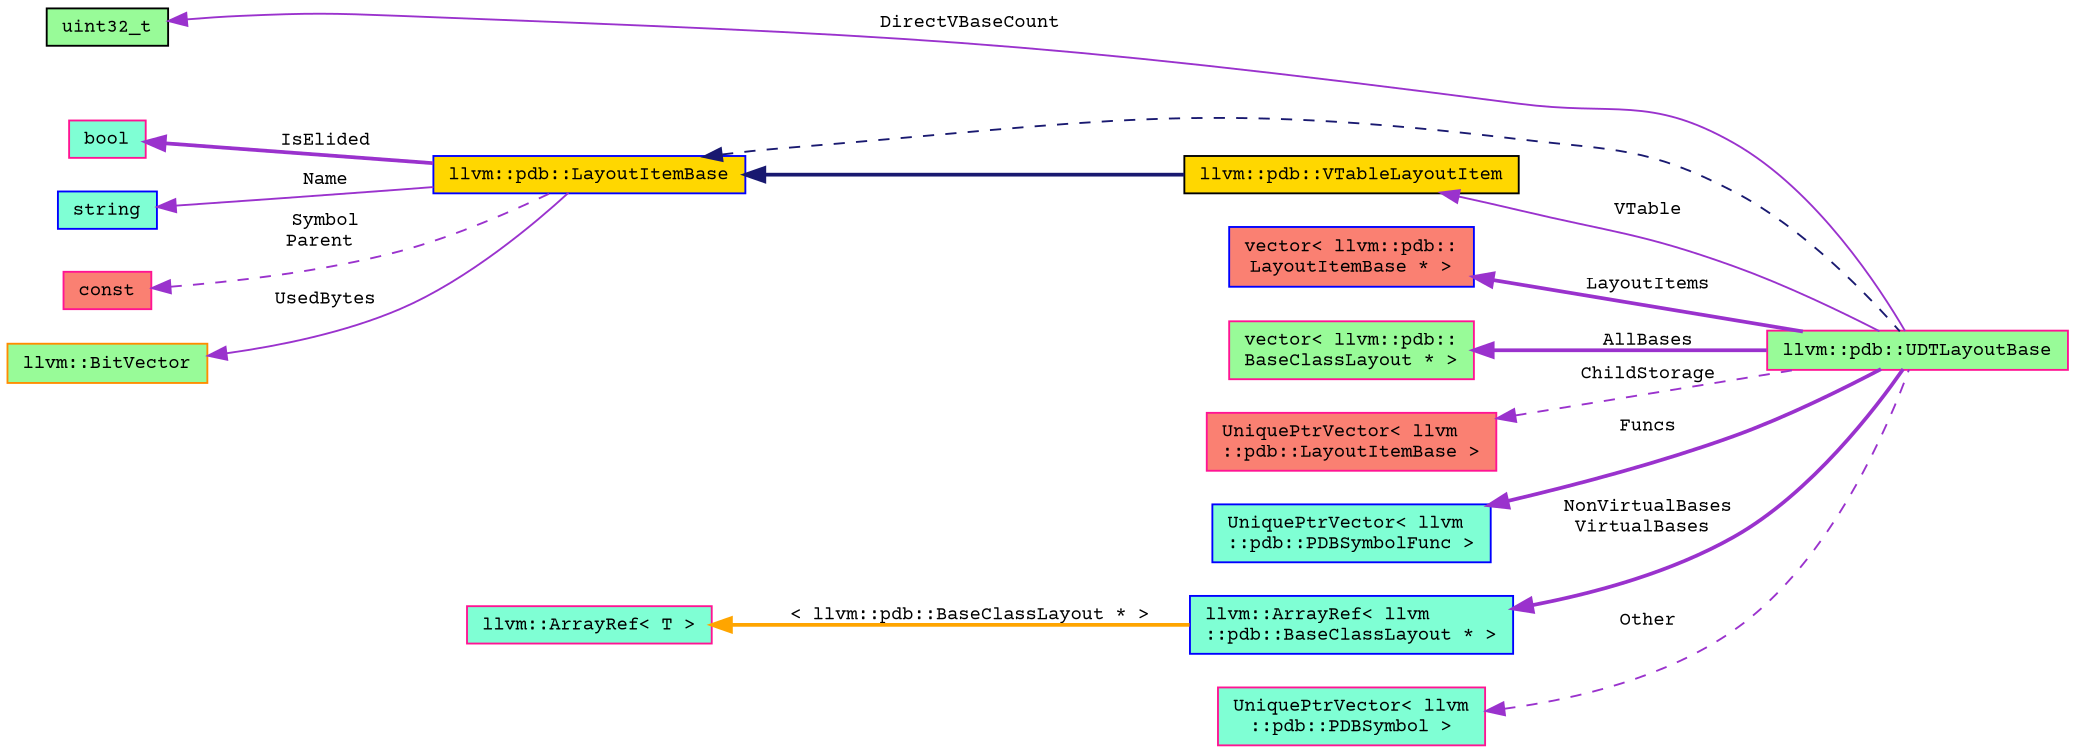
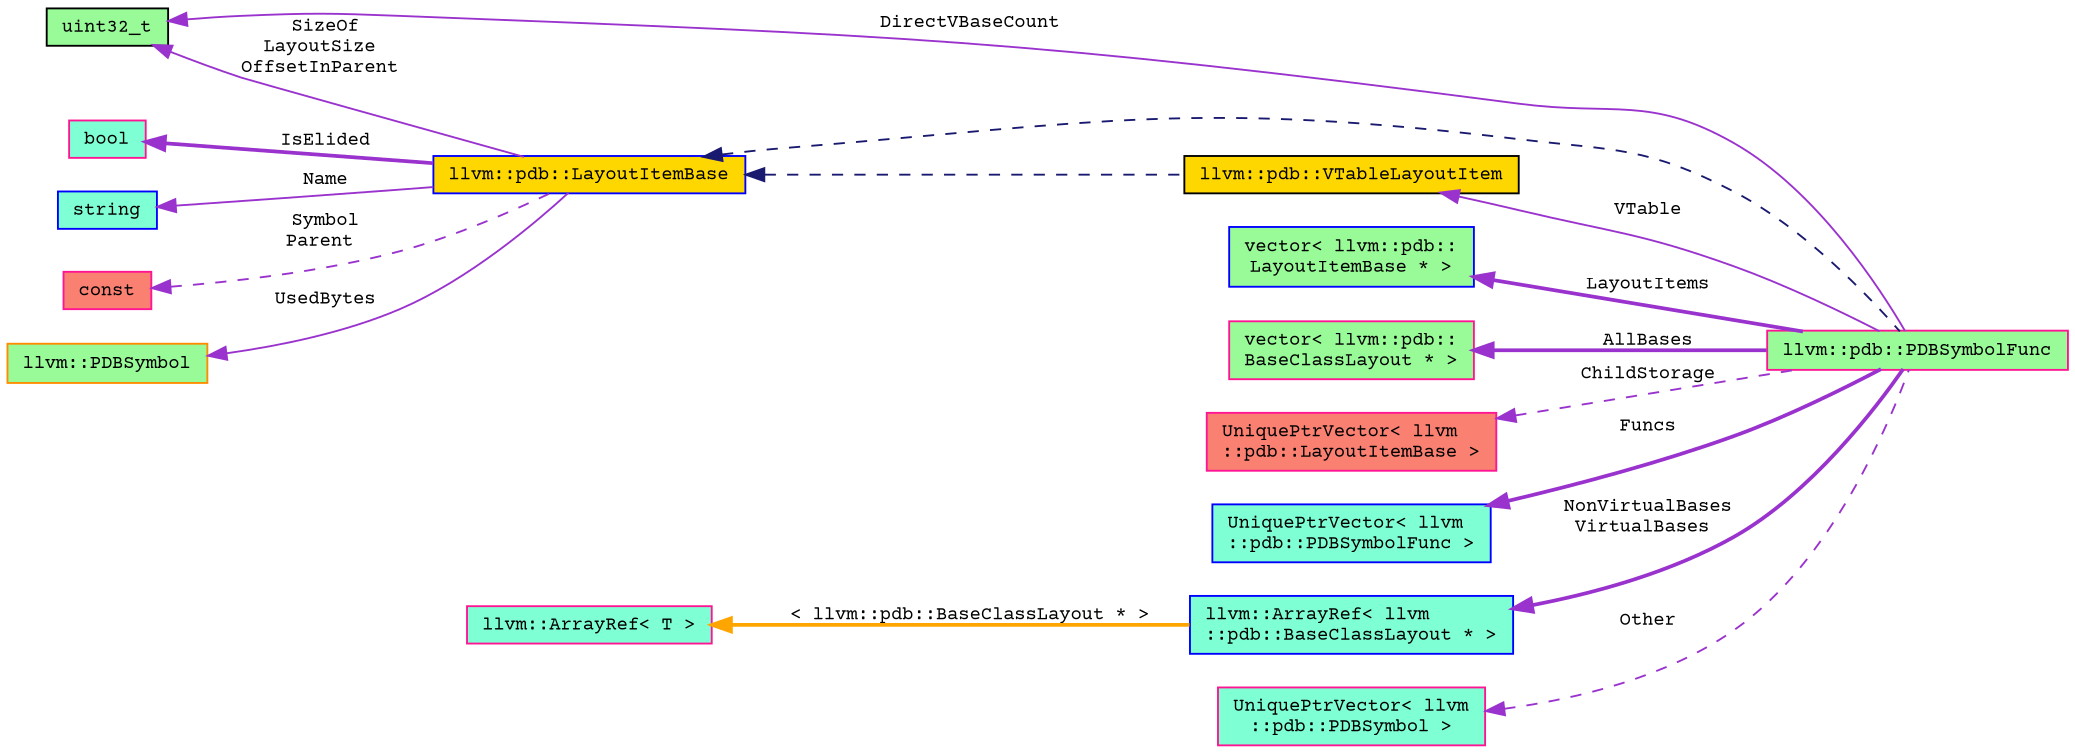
edge "llvm::pdb::LayoutItemBase" -> "uint32_t": added, label "SizeOf LayoutSize OffsetInParent"
edge "llvm::pdb::VTableLayoutItem" -> "llvm::pdb::LayoutItemBase": style bold -> dashed
node "vector< llvm::pdb:: LayoutItemBase * >": fillcolor salmon -> palegreen
node "llvm::pdb::UDTLayoutBase": label "llvm::pdb::UDTLayoutBase" -> "llvm::pdb::PDBSymbolFunc"
node "llvm::BitVector": label "llvm::BitVector" -> "llvm::PDBSymbol"
